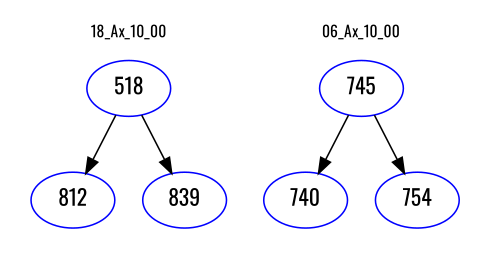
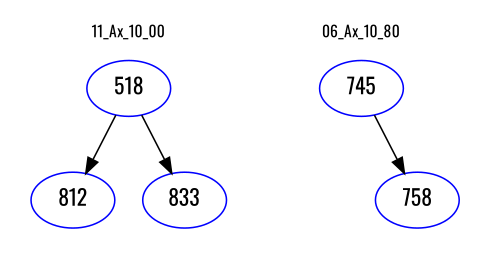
cluster "18_Ax_10_00": label "18_Ax_10_00" -> "11_Ax_10_00"
cluster "06_Ax_10_00": label "06_Ax_10_00" -> "06_Ax_10_80"
node "839": label "839" -> "833"
node "740": removed
node "754": label "754" -> "758"
